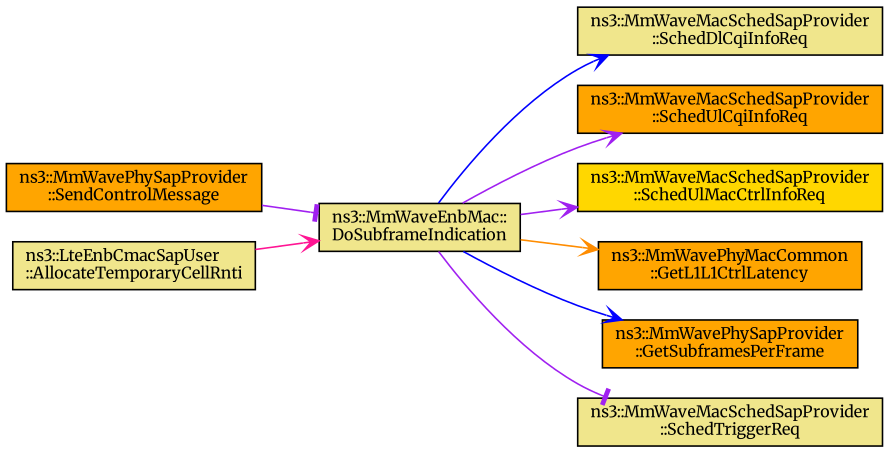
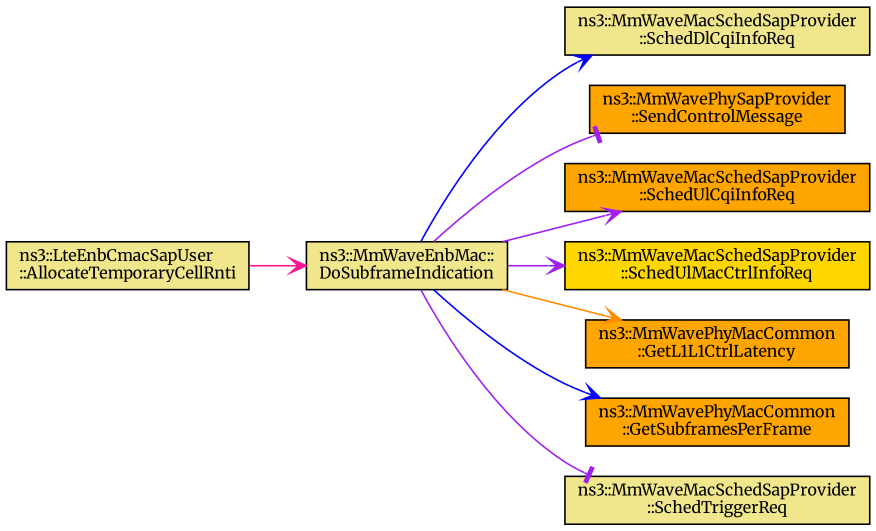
edge "ns3::MmWavePhySapProvider ::SendControlMessage" -> "ns3::MmWaveEnbMac:: DoSubframeIndication": reversed
node "ns3::MmWavePhySapProvider ::GetSubframesPerFrame": label "ns3::MmWavePhySapProvider ::GetSubframesPerFrame" -> "ns3::MmWavePhyMacCommon ::GetSubframesPerFrame"
